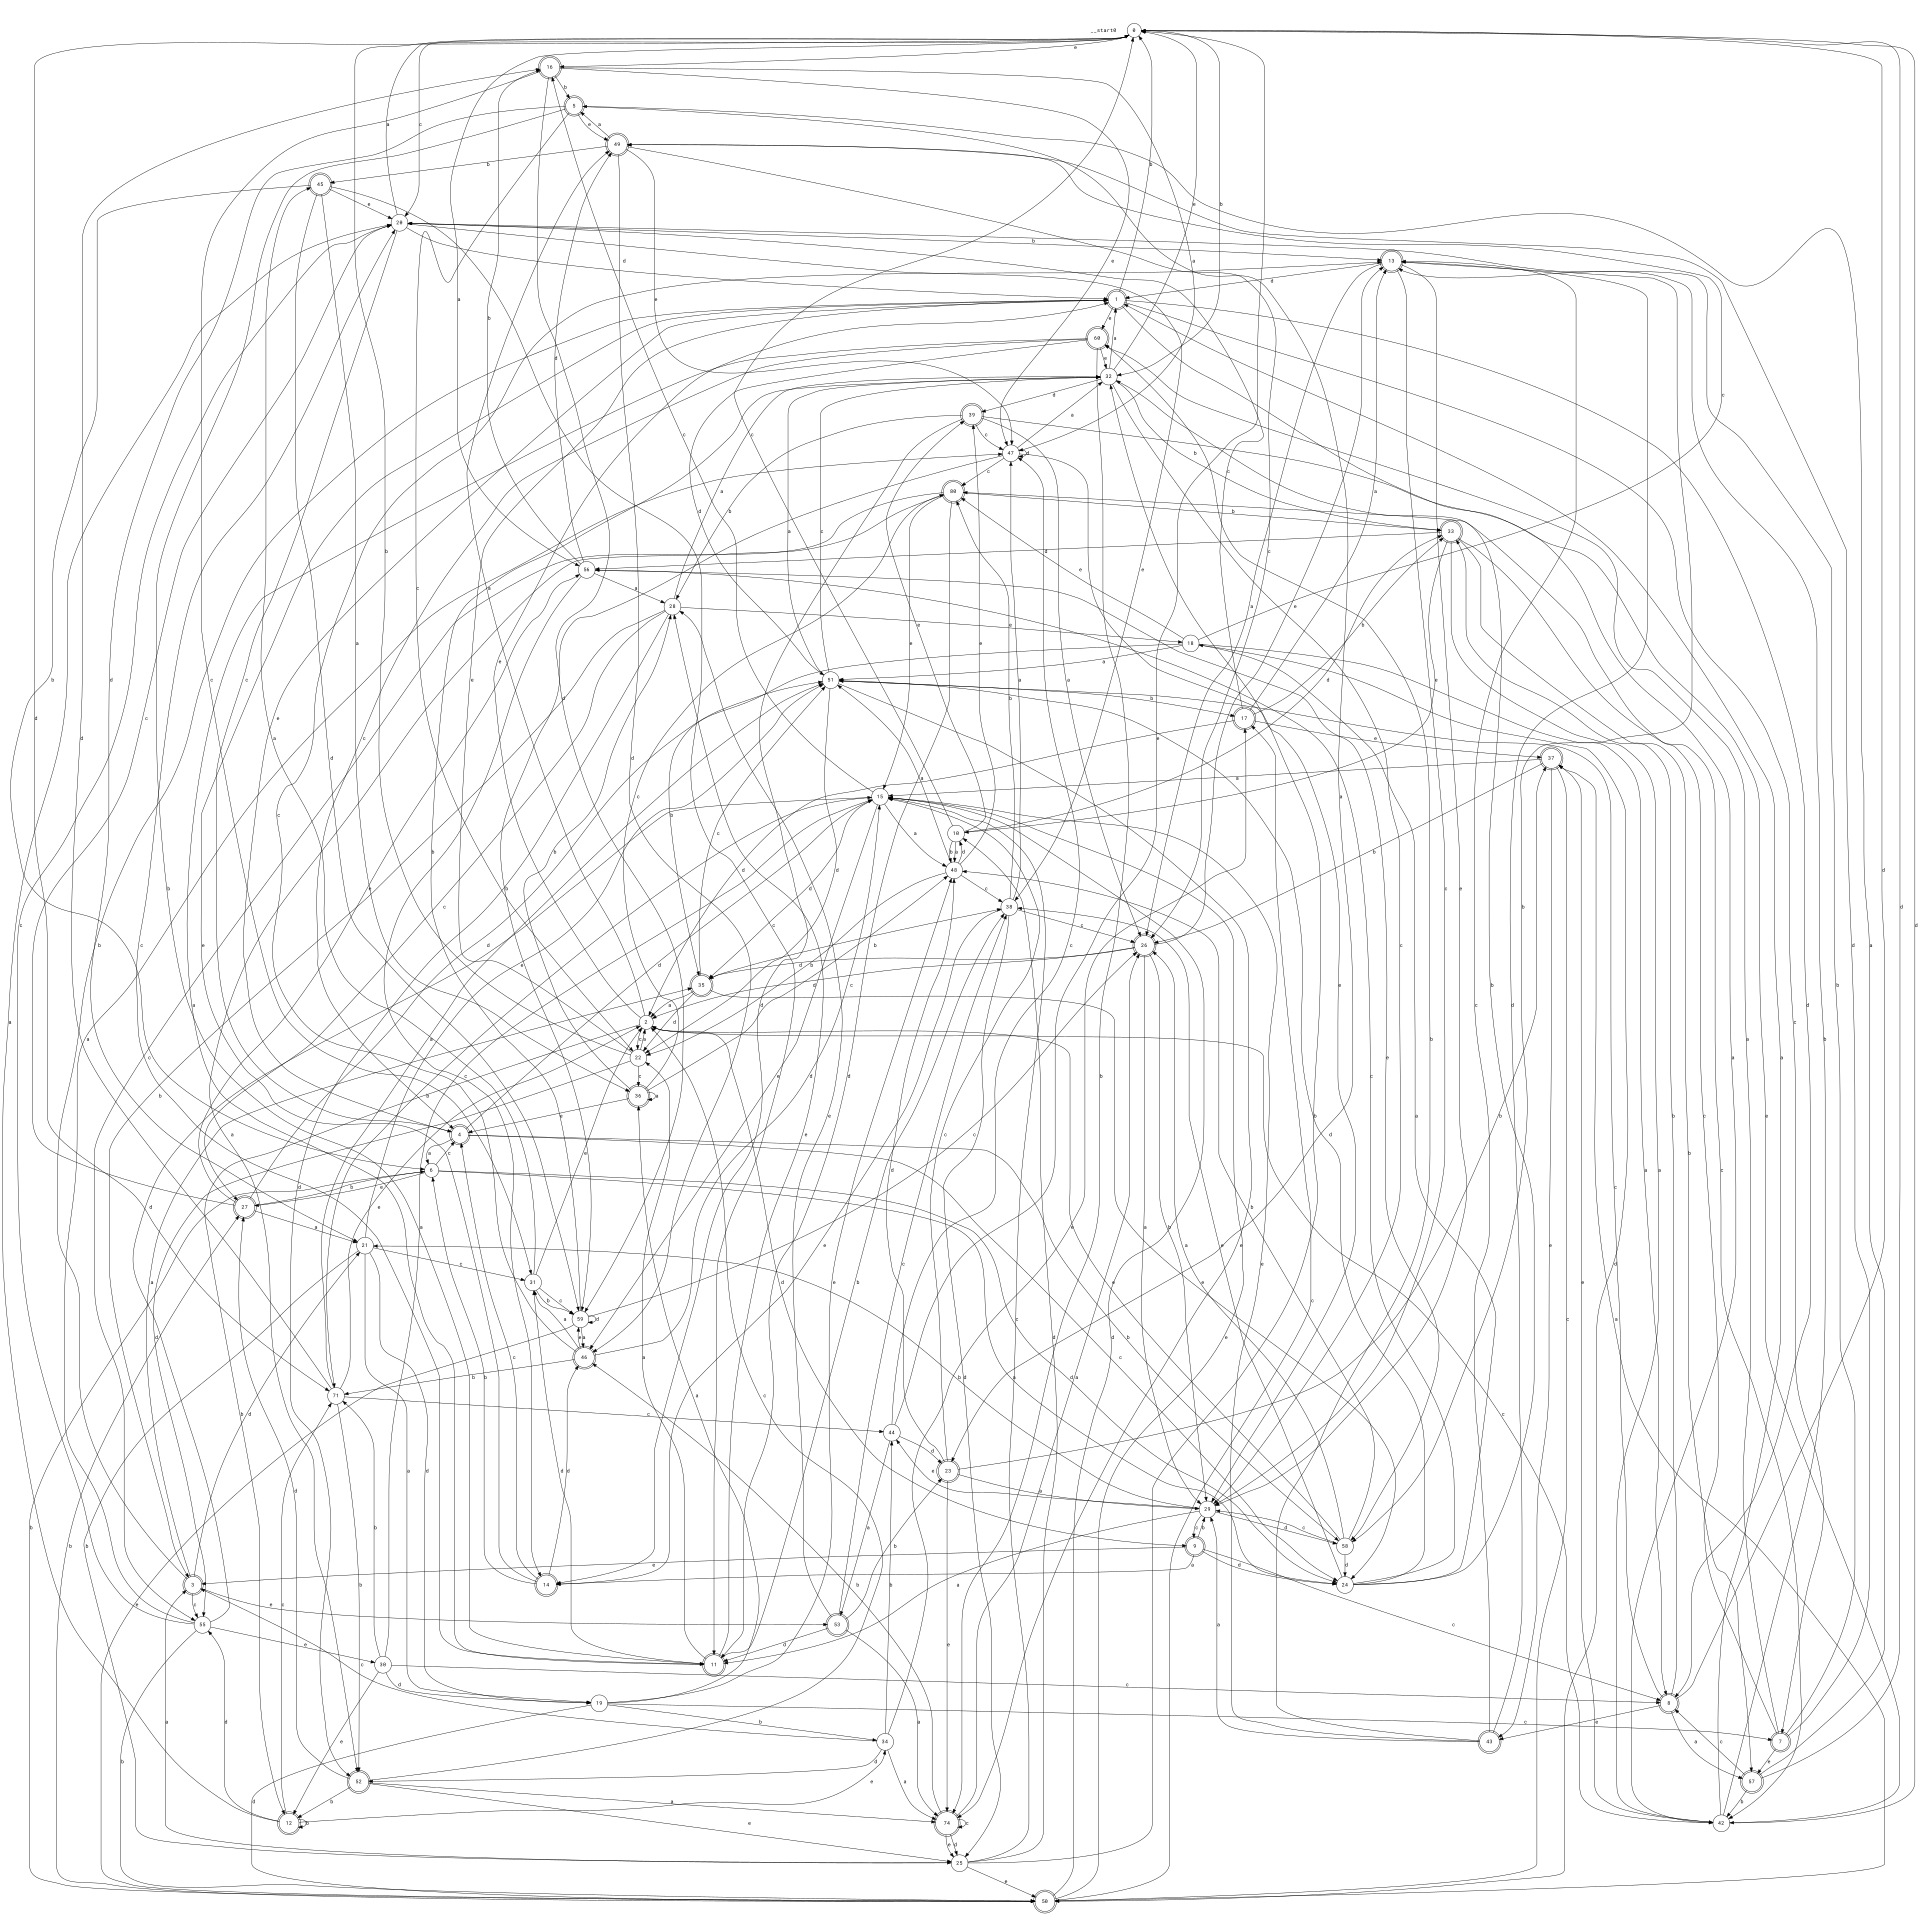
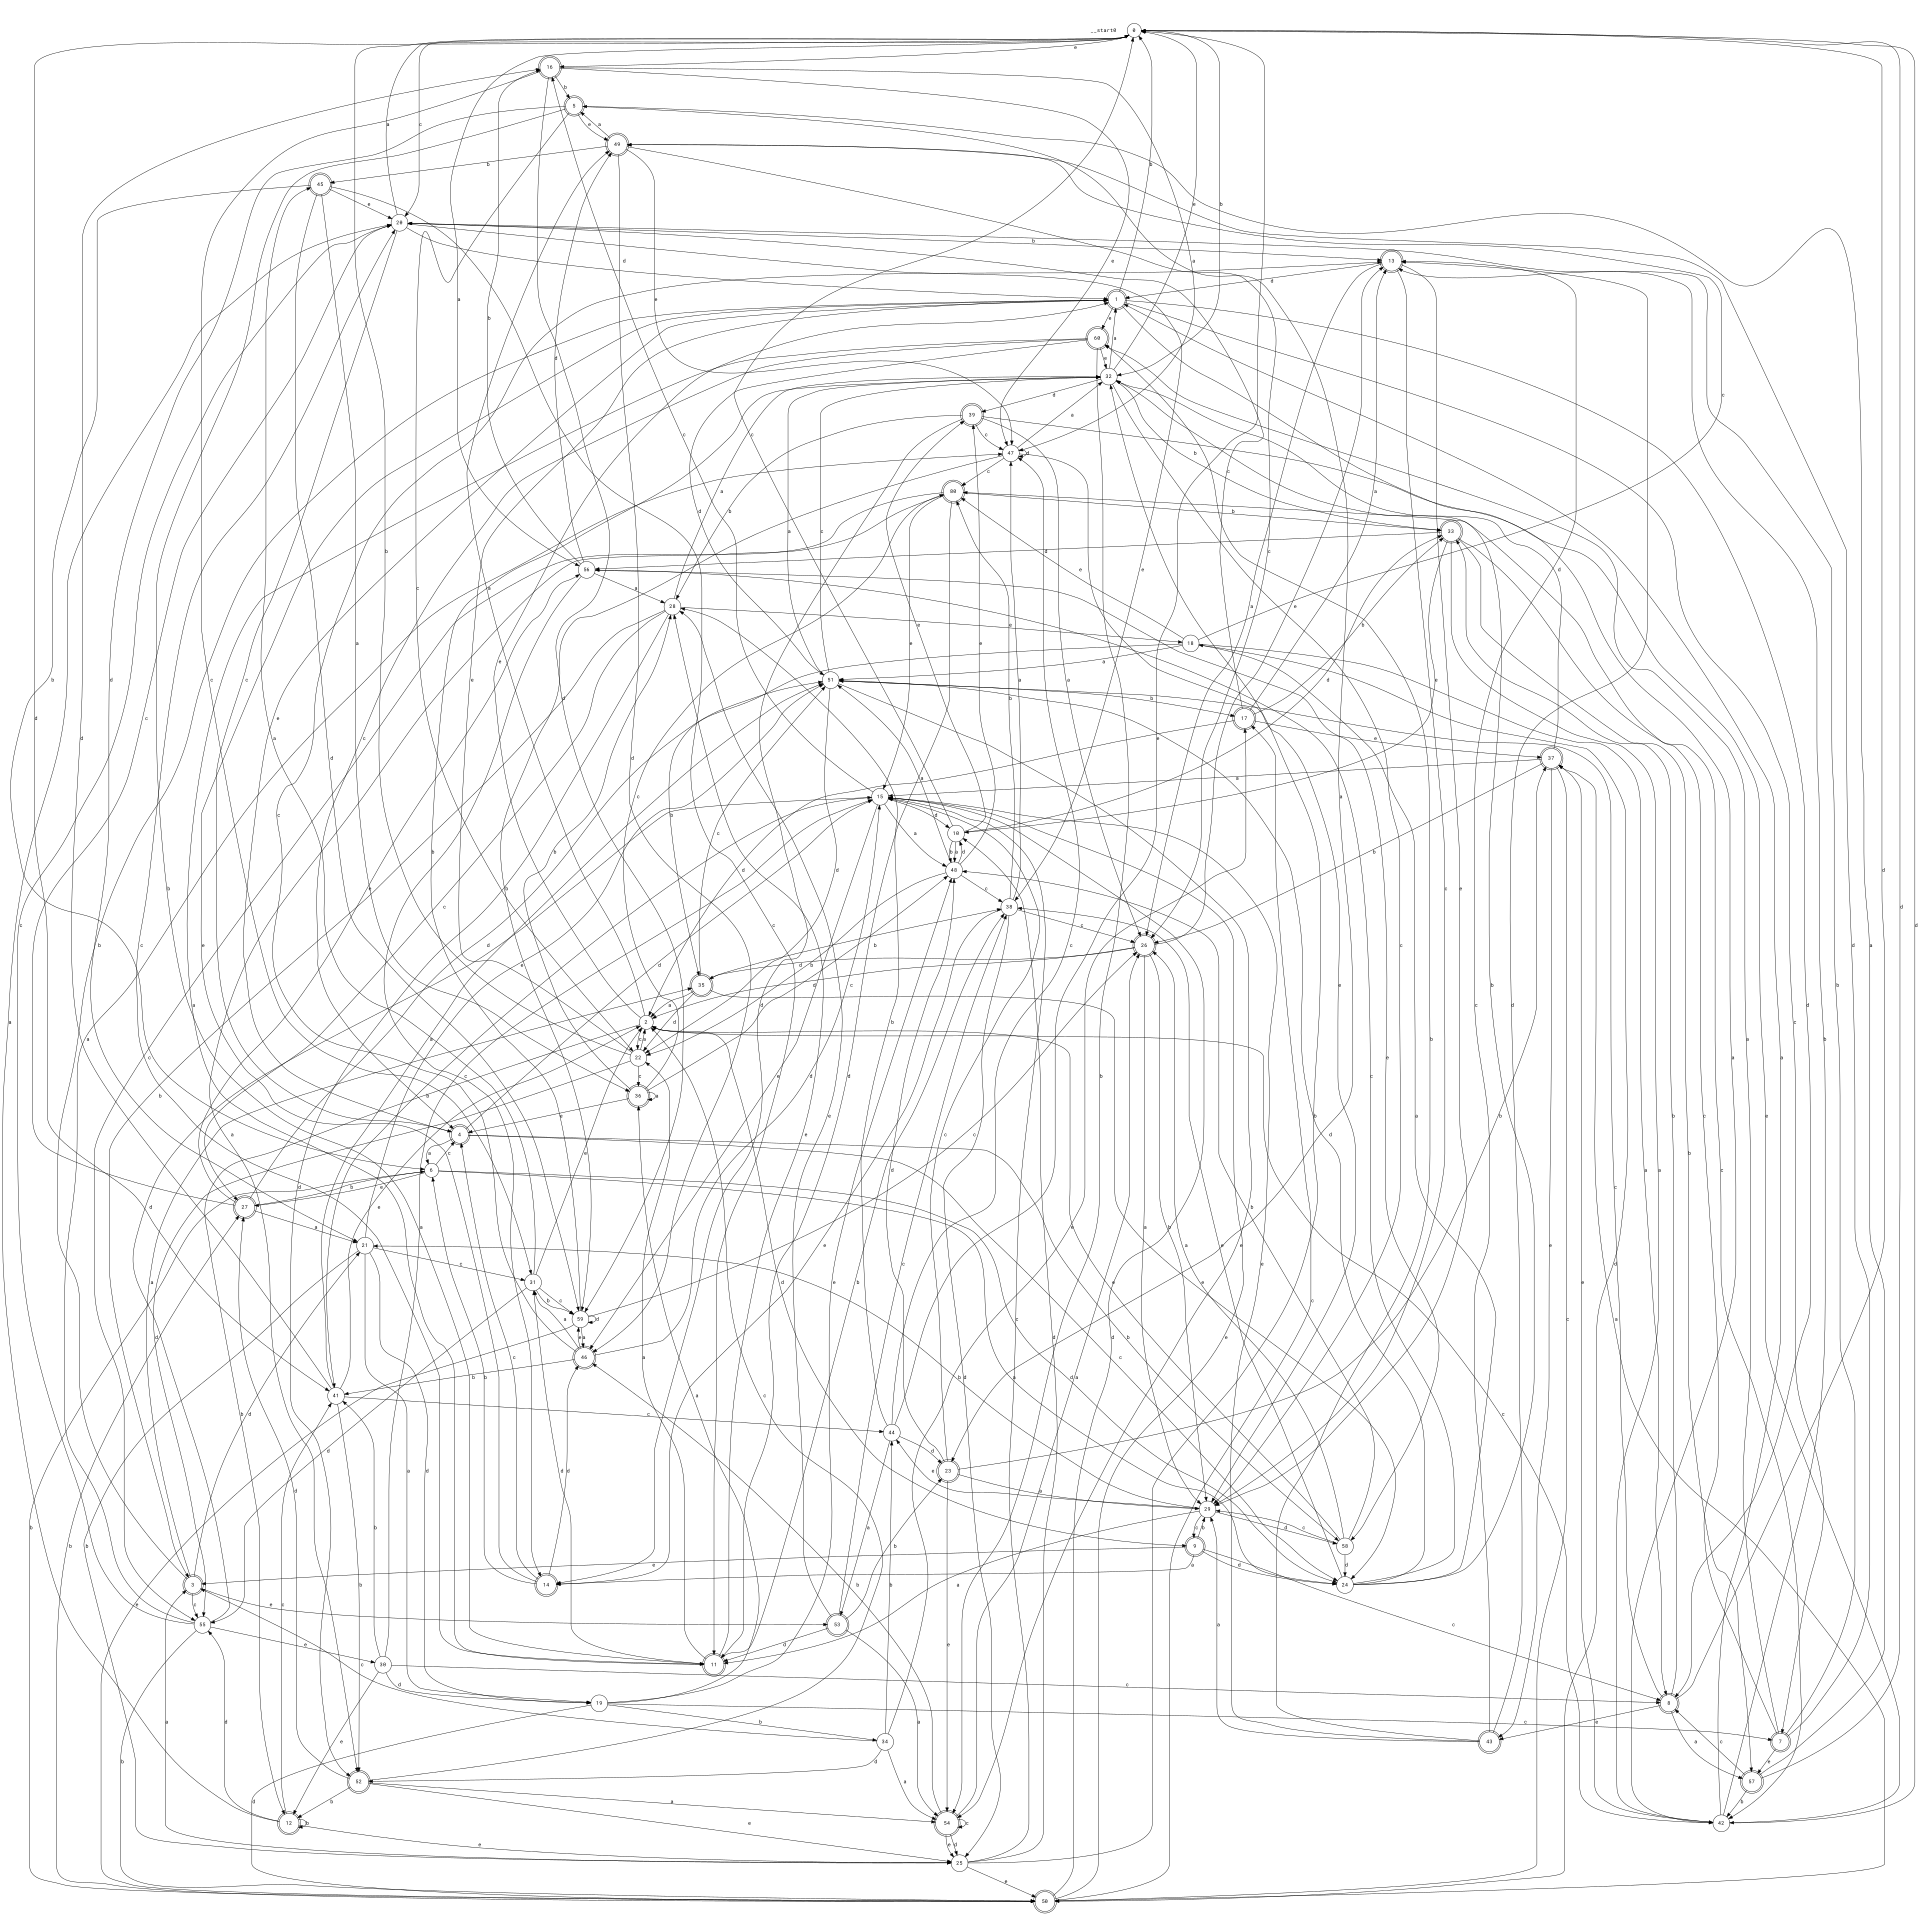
edge "37" -> "32": added, label "d"
edge "13" -> "58": removed, label "b"
edge "15" -> "35": now "15" -> "10"
edge "44" -> "28": added, label "b"
node "71": label "71" -> "41"
edge "31" -> "55": added, label "d"
edge "12" -> "34": now "12" -> "25"
node "74": label "74" -> "54"
